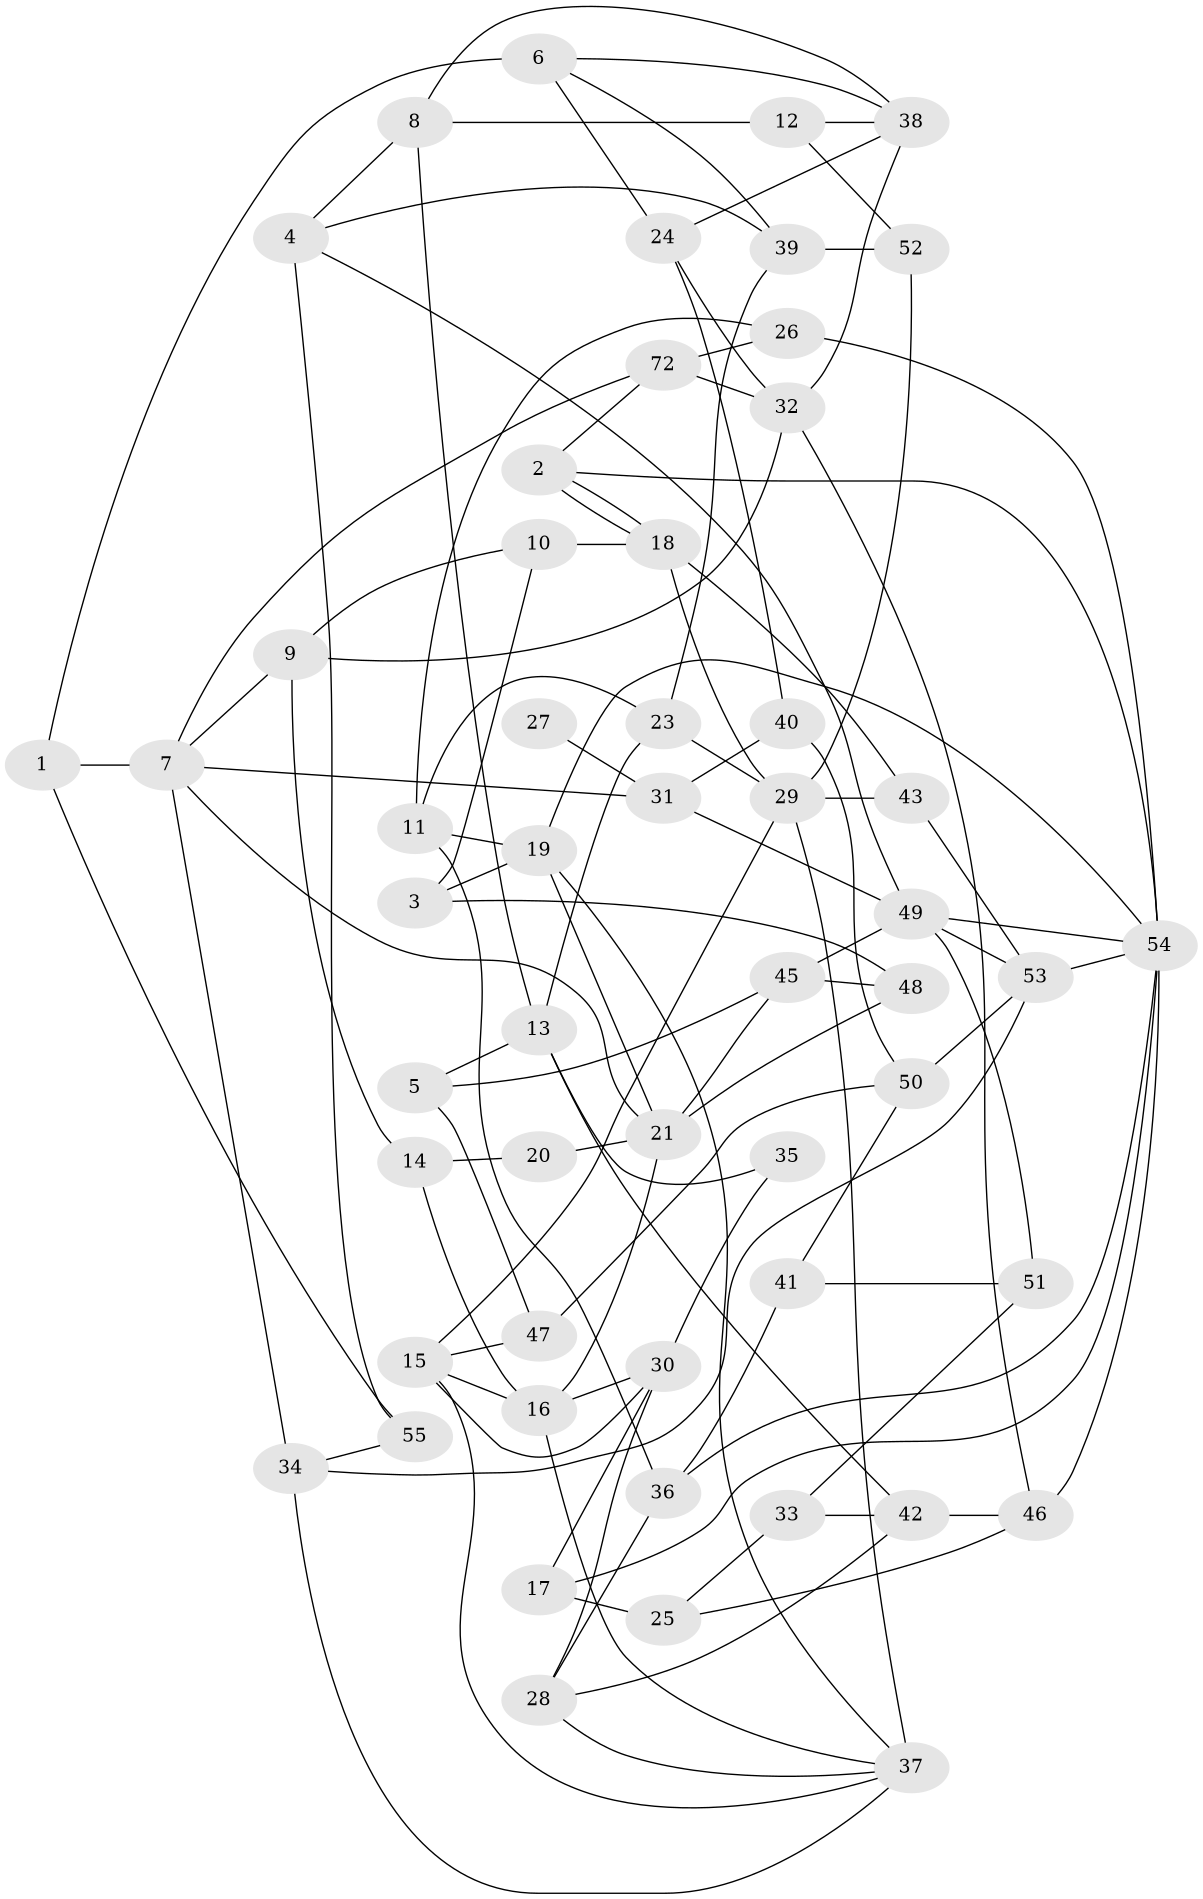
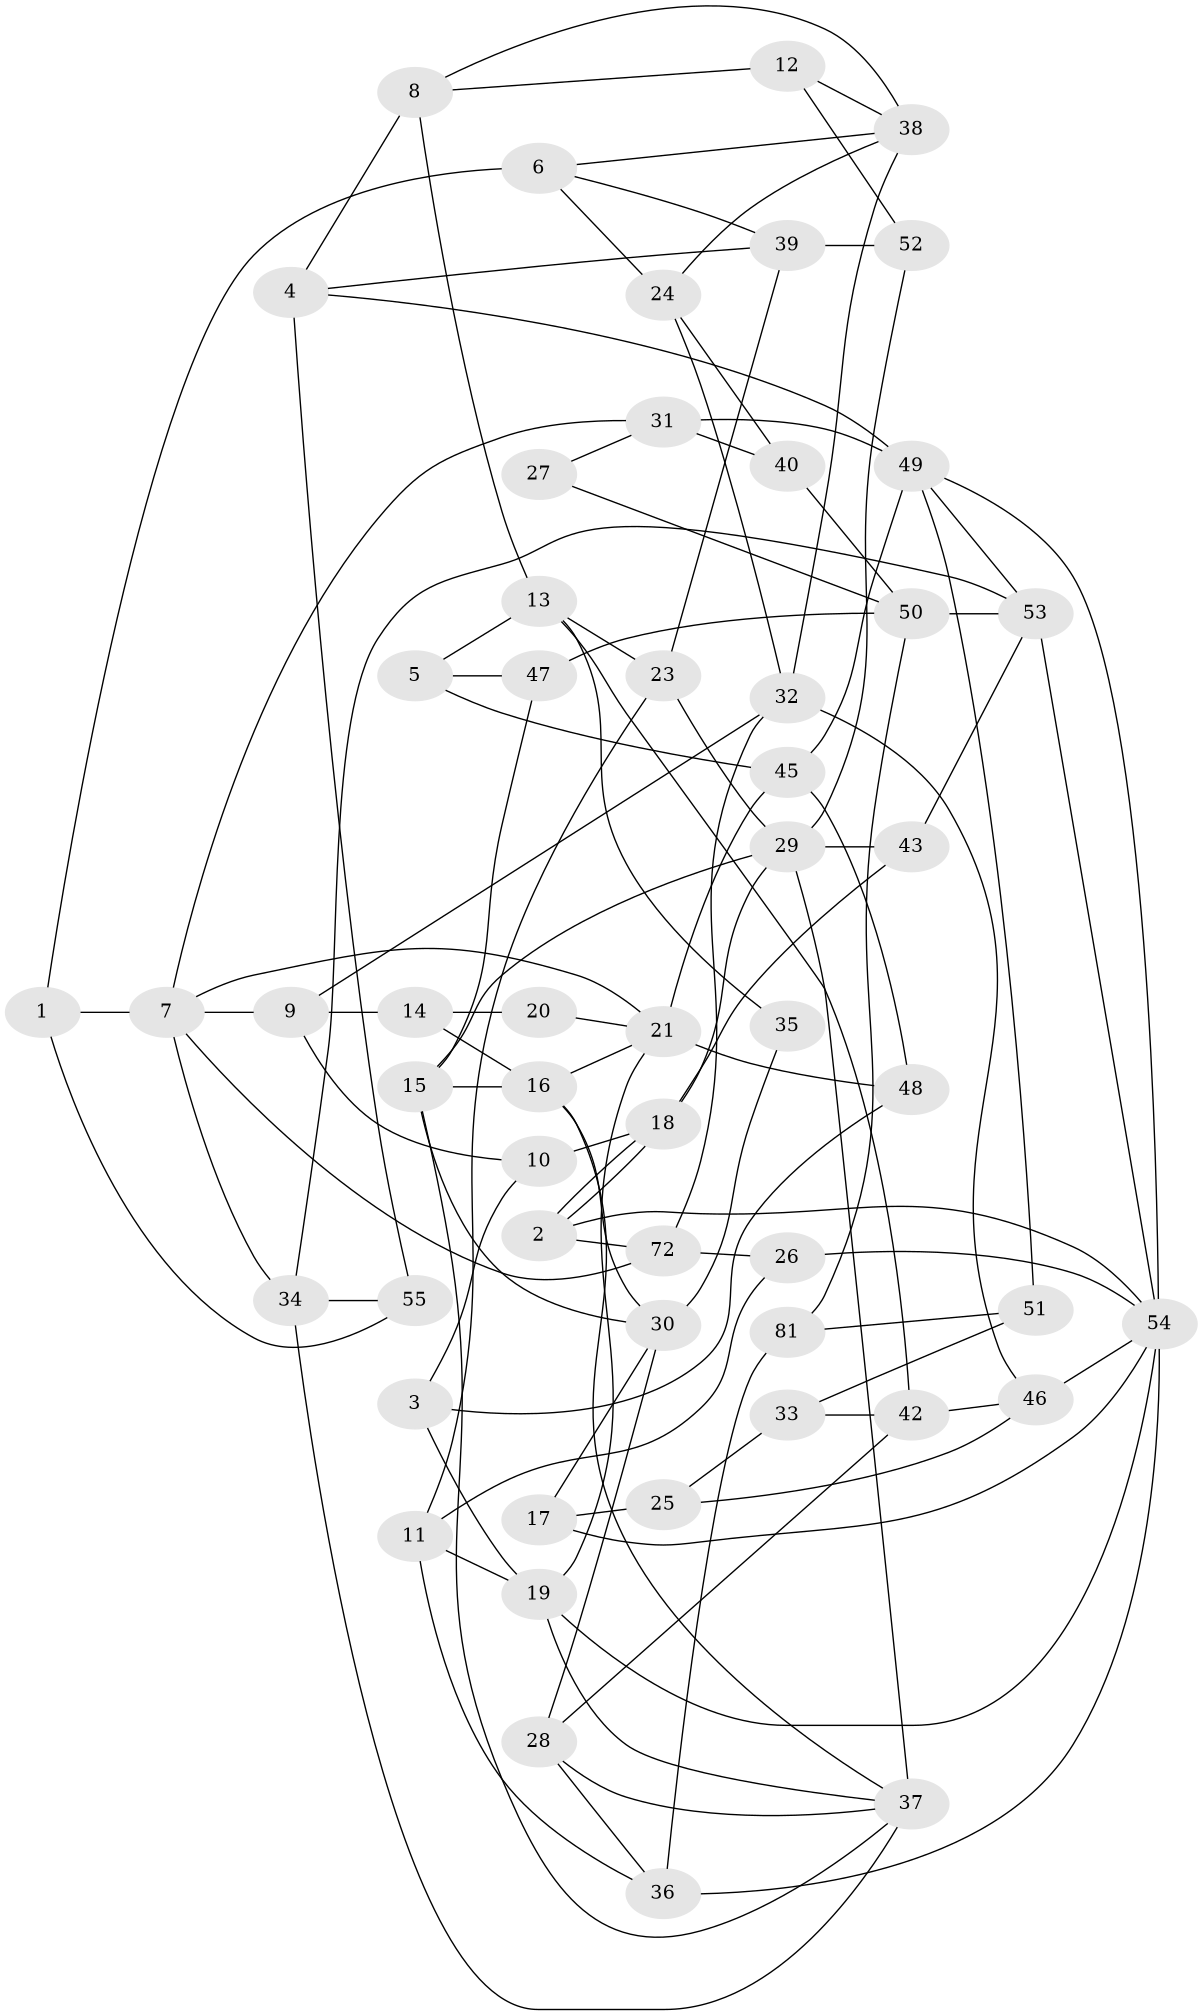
edge "27" -- "50": added
node "41": label "41" -> "81"
